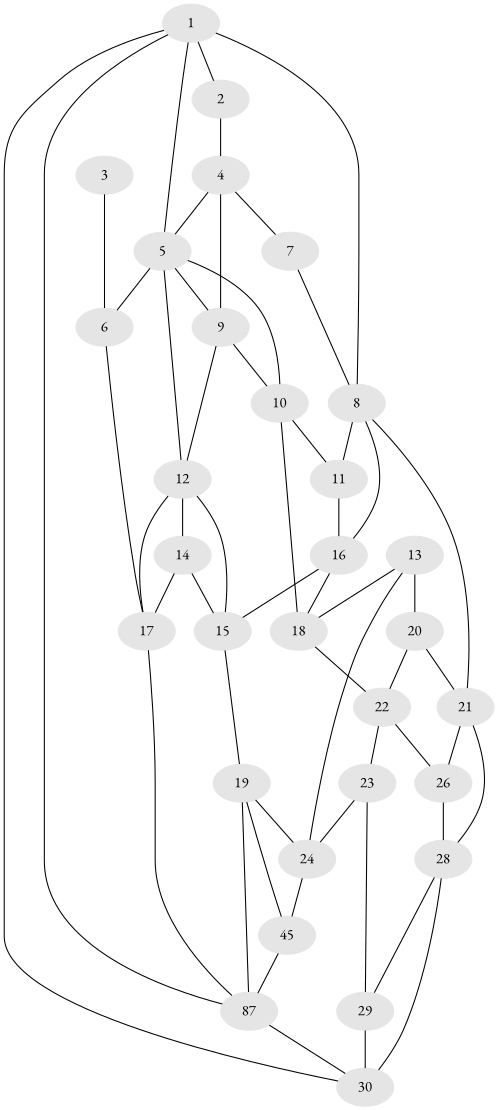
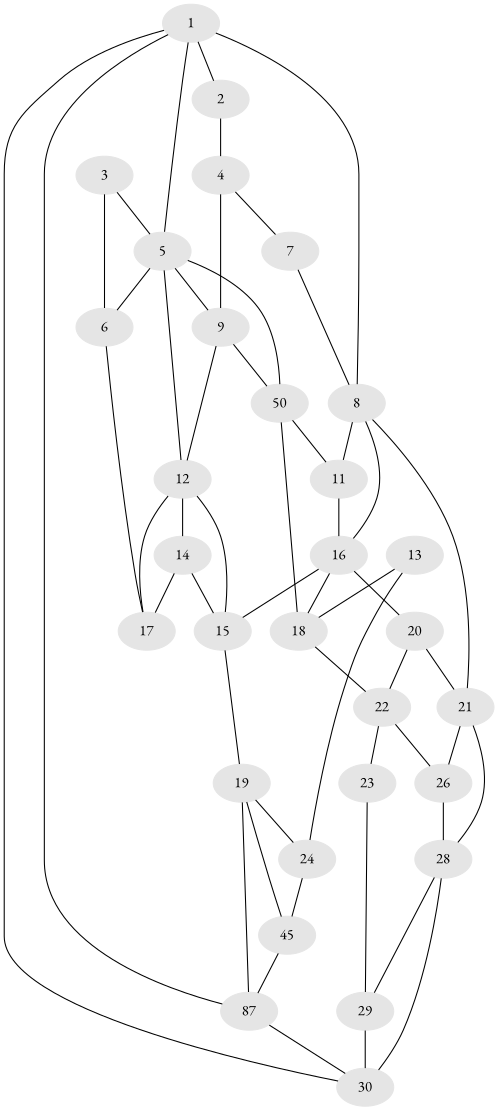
edge "4" -- "5": now "3" -- "5"
node "10": label "10" -> "50"
edge "13" -- "20": now "16" -- "20"
edge "23" -- "24": removed
edge "17" -- "87": removed
